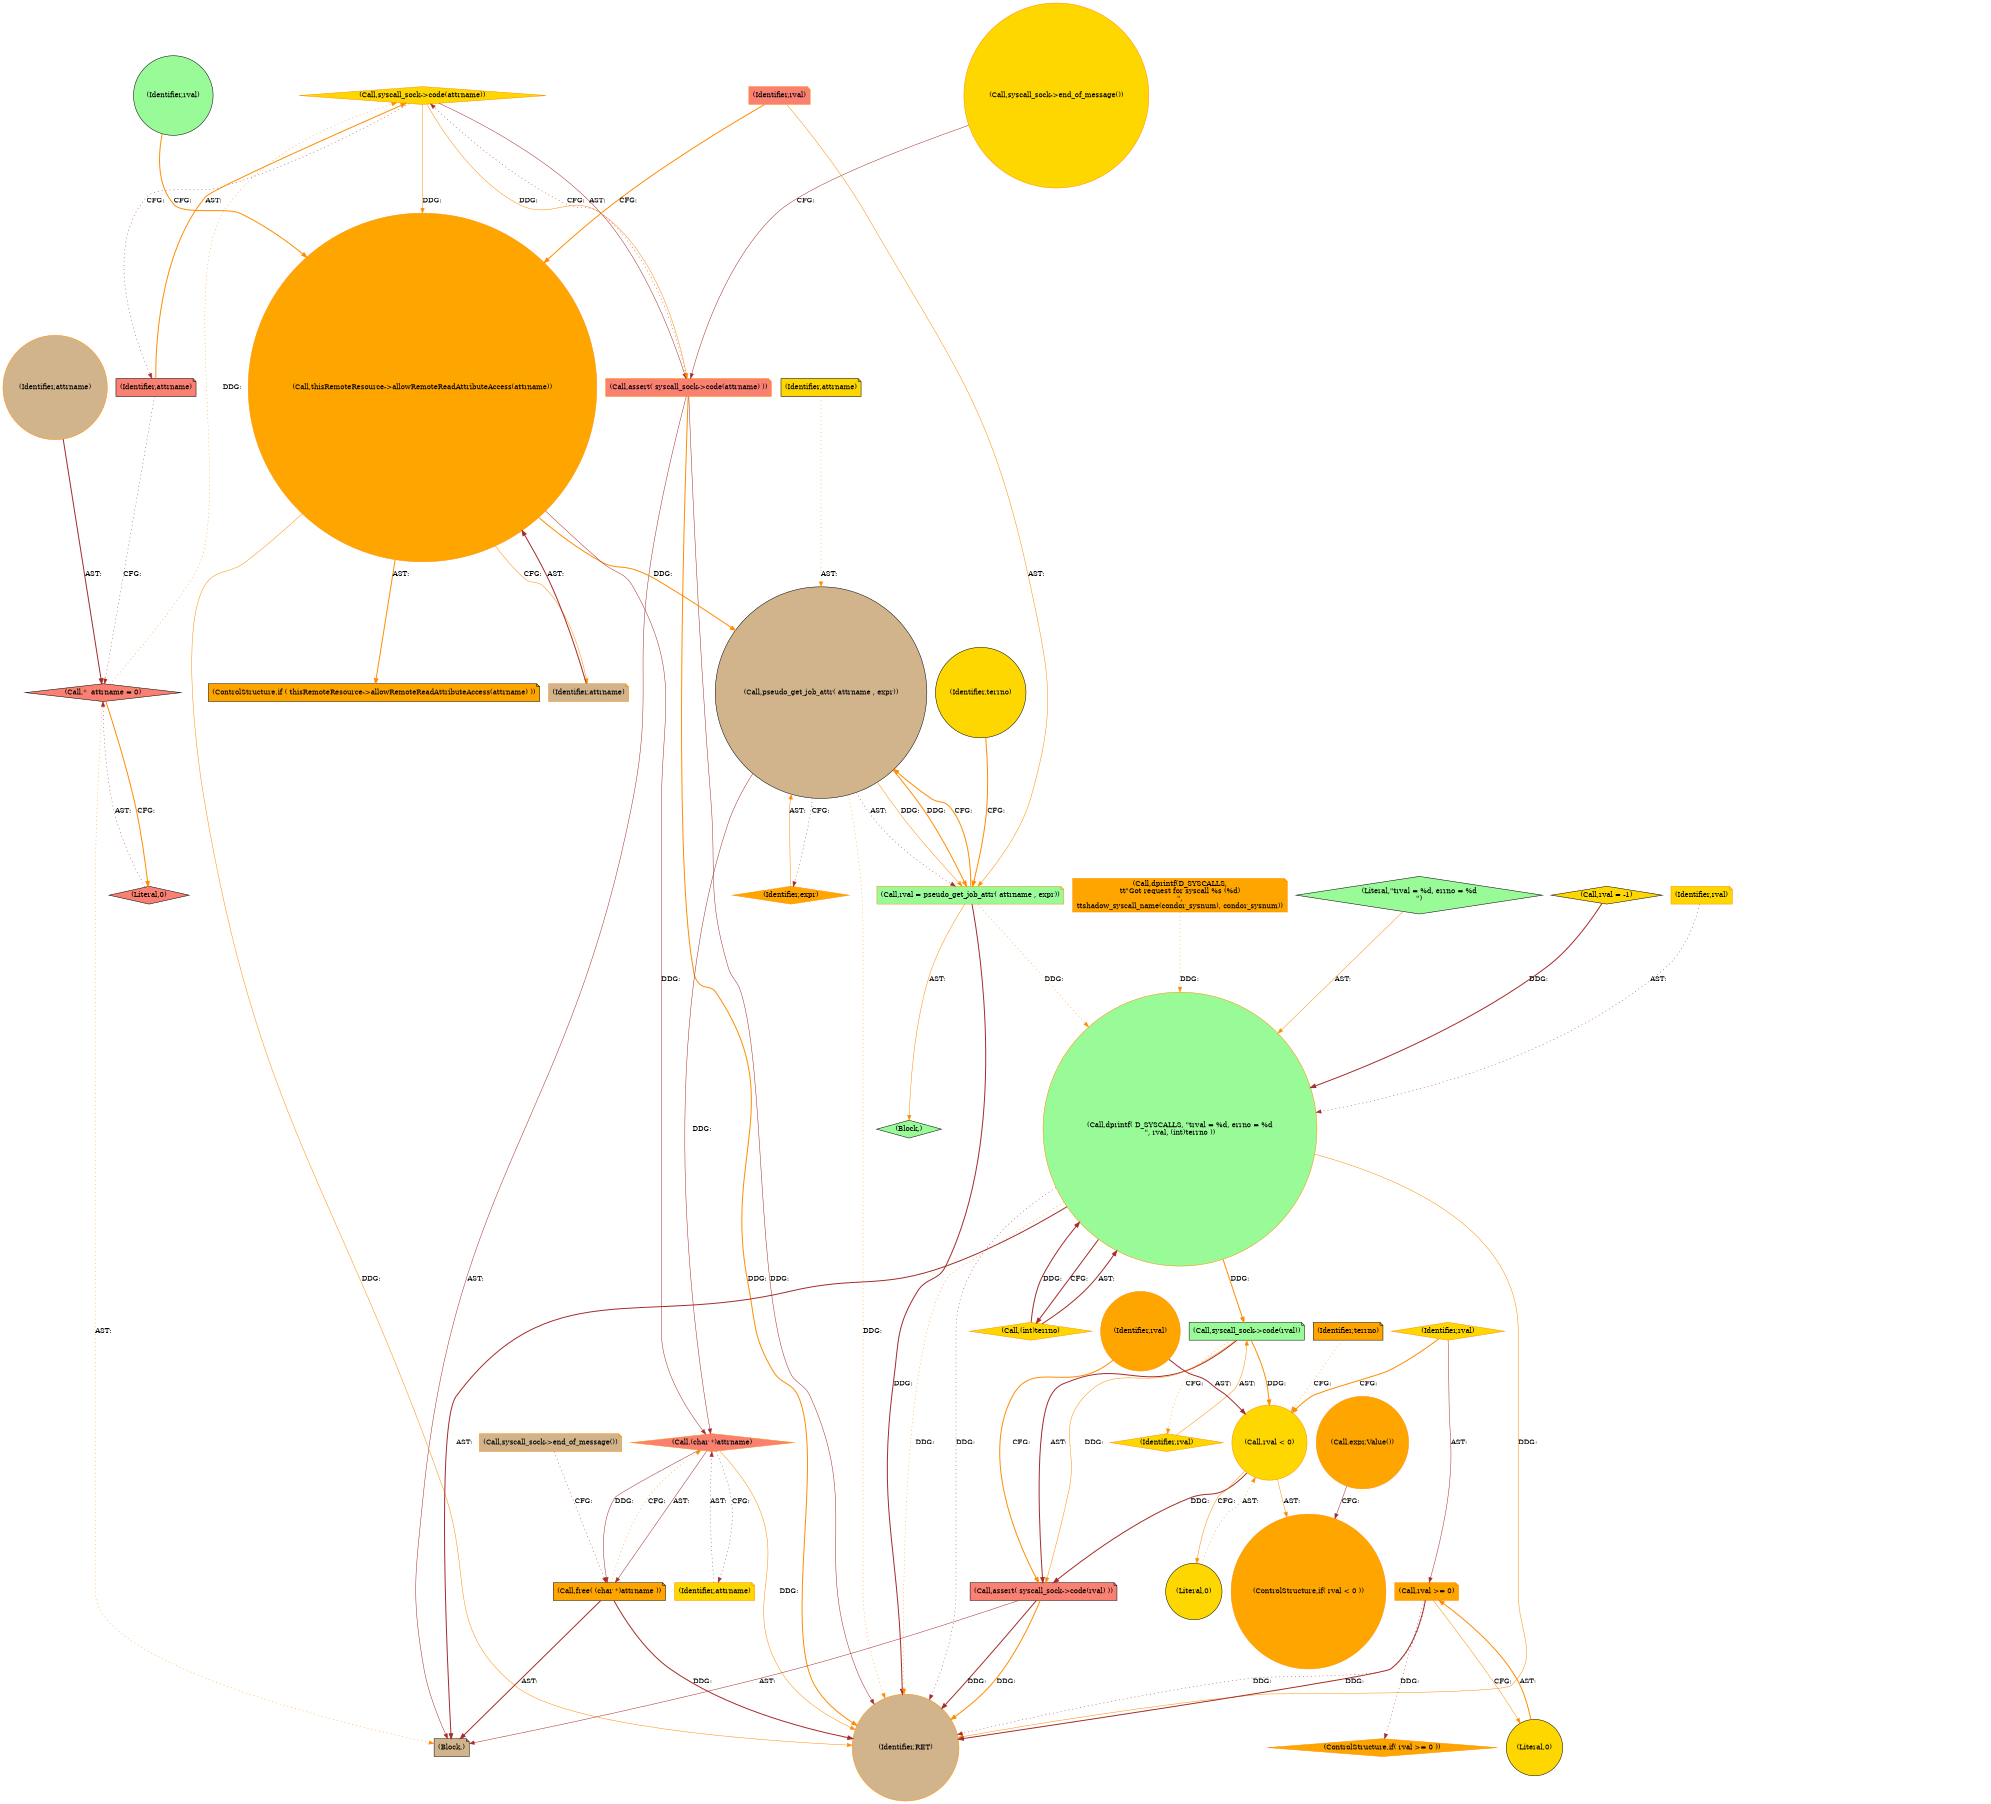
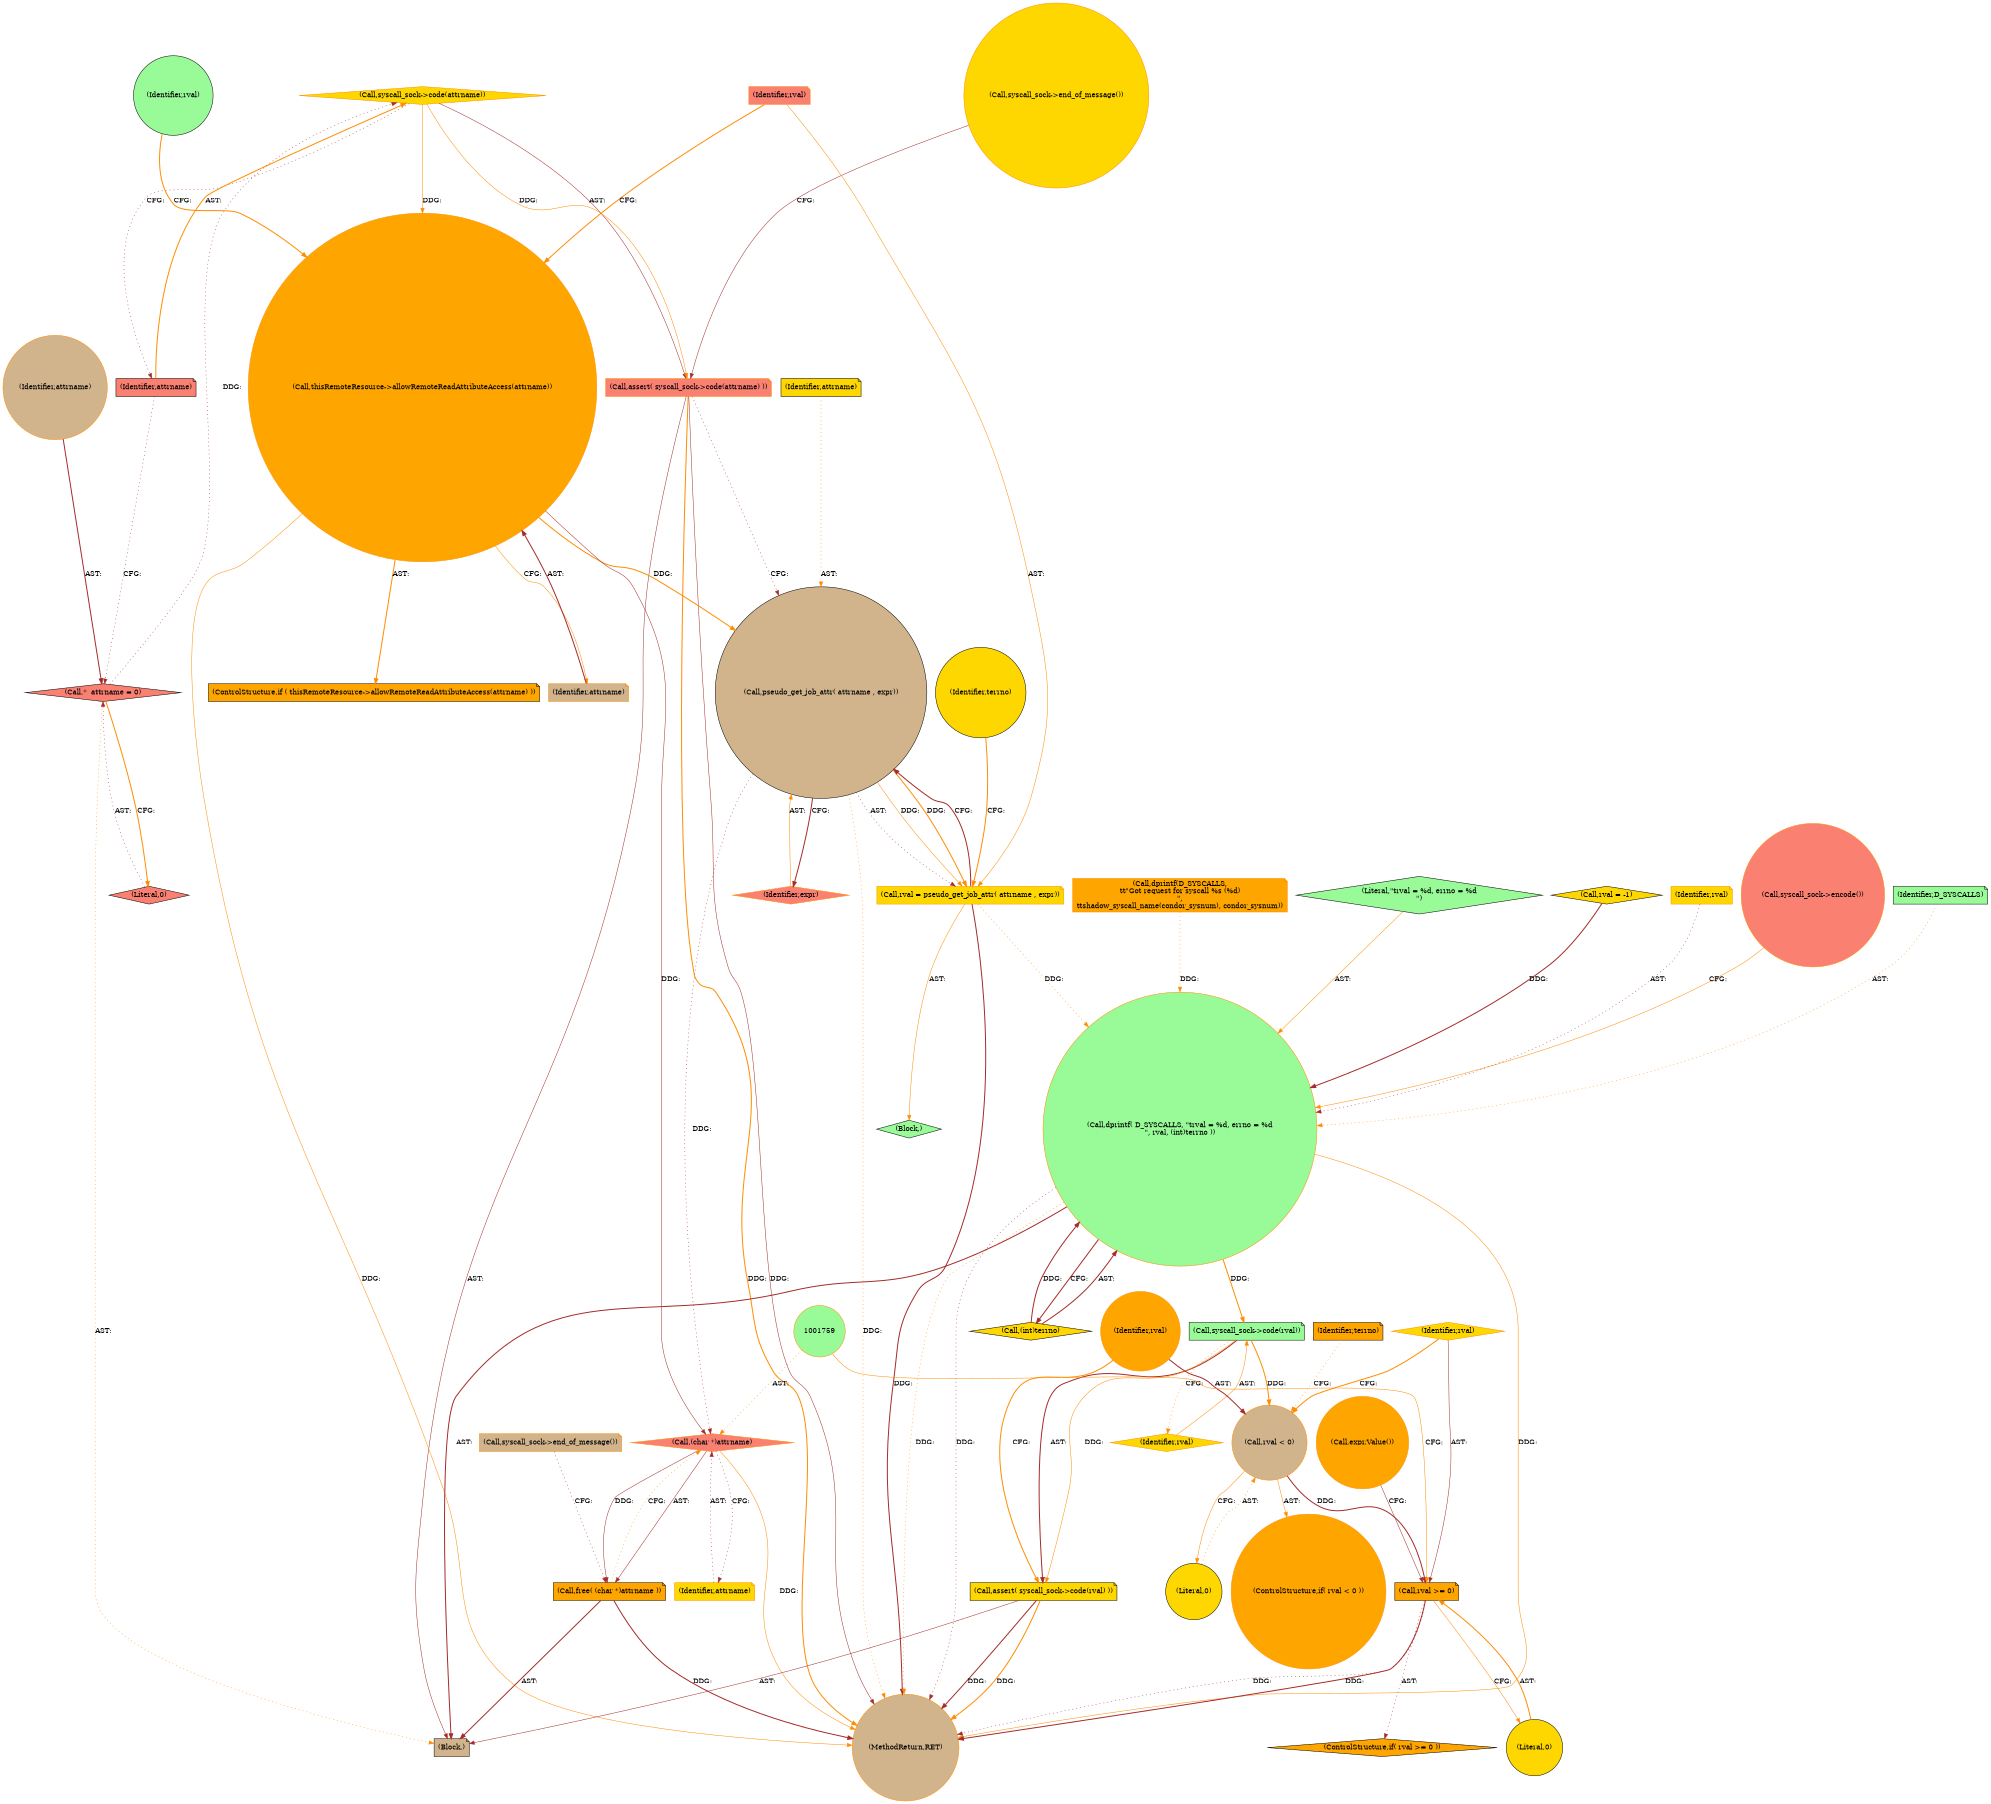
edge "(Call,assert( syscall_sock->code(attrname) ))" -> "(Call,syscall_sock->code(attrname))": now "(Call,assert( syscall_sock->code(attrname) ))" -> "(Call,pseudo_get_job_attr( attrname , expr))"
edge "(Call,*  attrname = 0)" -> "(Call,syscall_sock->code(attrname))": color darkorange -> brown
edge "(Call,rval = pseudo_get_job_attr( attrname , expr))" -> "(Call,pseudo_get_job_attr( attrname , expr))": color darkorange -> brown
edge "(Call,pseudo_get_job_attr( attrname , expr))" -> "(Identifier,expr)": style dotted -> bold
node "(Identifier,expr)": fillcolor orange -> salmon
node "(Call,rval = pseudo_get_job_attr( attrname , expr))": fillcolor palegreen -> gold
node "(Call,syscall_sock->encode())": added
node "(Identifier,D_SYSCALLS)": added
edge "(Call,pseudo_get_job_attr( attrname , expr))" -> "(Call,(char *)attrname)": style solid -> dotted
node "1001759": added
node "(Call,(int)terrno)": color darkorange -> black
node "(Call,rval < 0)": fillcolor gold -> tan
edge "(Call,expr.Value())" -> "(ControlStructure,if( rval < 0 ))": now "(Call,expr.Value())" -> "(Call,rval >= 0)"
edge "(Call,rval < 0)" -> "(Call,assert( syscall_sock->code(rval) ))": now "(Call,rval < 0)" -> "(Call,rval >= 0)"
node "(Call,assert( syscall_sock->code(rval) ))": fillcolor salmon -> gold
node "(Call,rval >= 0)": color darkorange -> black
edge "(Call,rval >= 0)" -> "(ControlStructure,if( rval >= 0 ))": label "DDG: " -> "AST: "
node "(Identifier,RET)": label "(Identifier,RET)" -> "(MethodReturn,RET)"
node "(ControlStructure,if( rval >= 0 ))": color darkorange -> black
